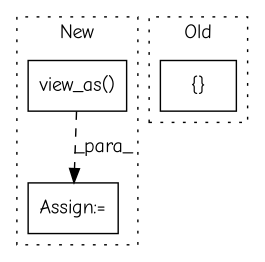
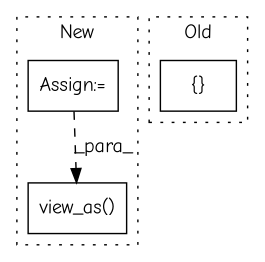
edge "view_as()" -> "Assign:=": reversed
